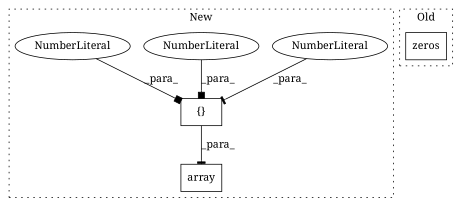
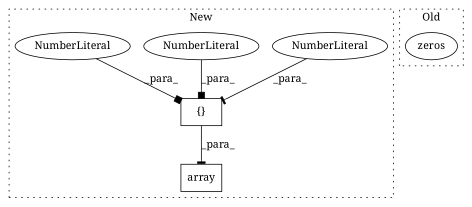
node "zeros": shape box -> ellipse
